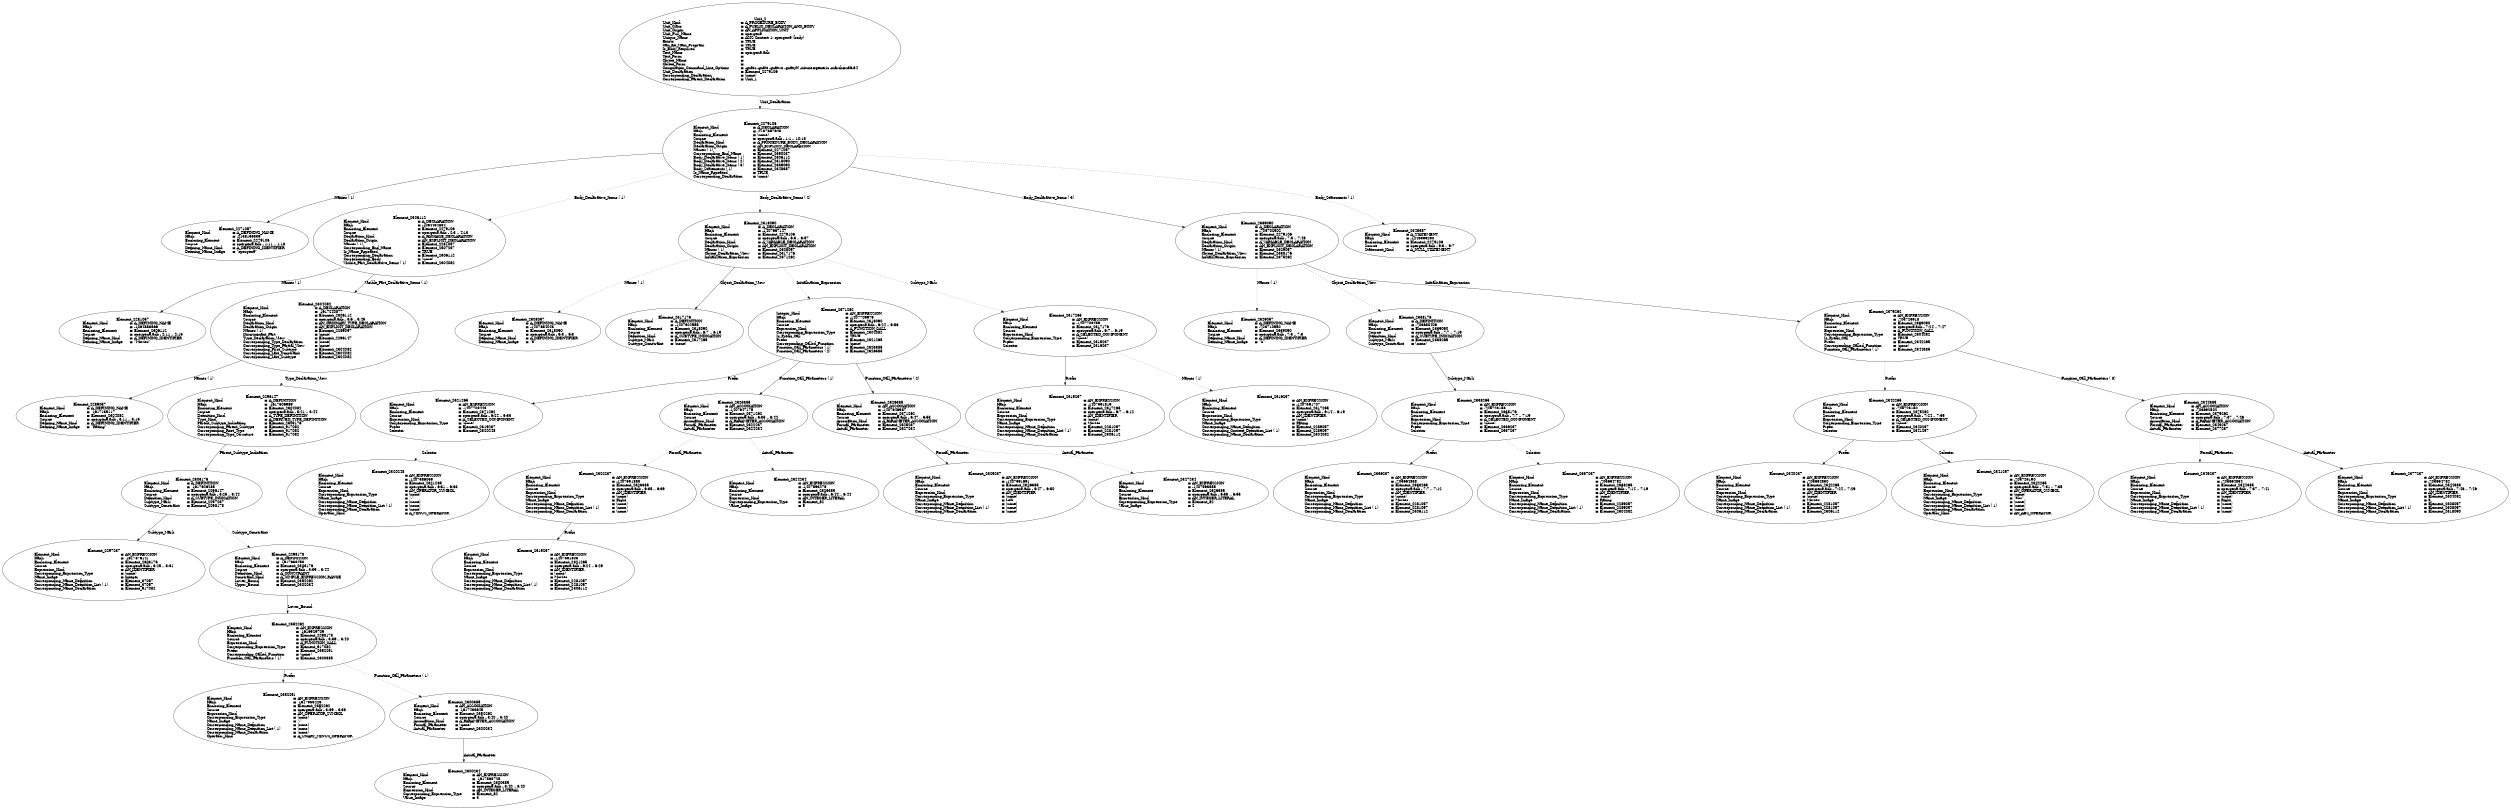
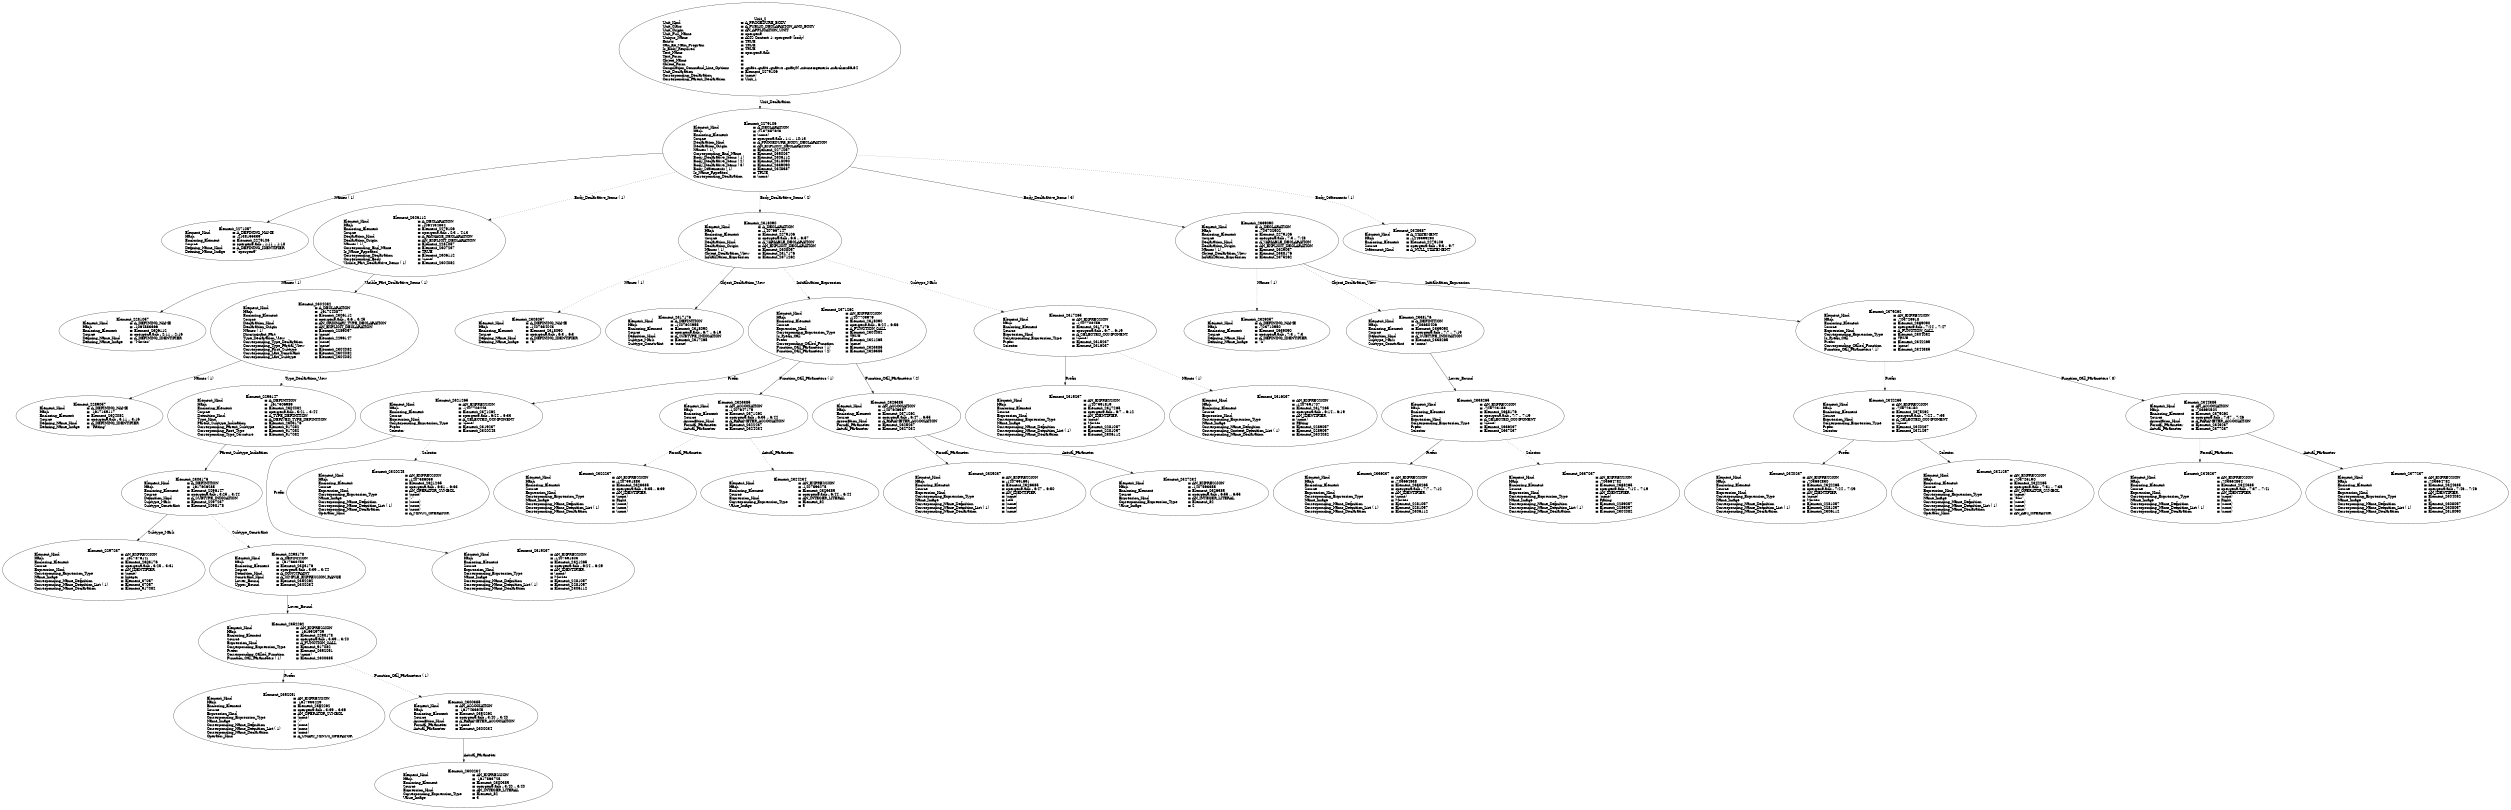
node "Element_2371262": text "Integer_Kind" -> "Element_Kind"
edge "Element_2338176" -> "Element_2338265": label "Subtype_Mark" -> "Lower_Bound"
edge "Element_2326385" -> "Element_2327234": style dotted -> solid
edge "Element_2322237" -> "Element_2319237": now "Element_2321265" -> "Element_2319237"
